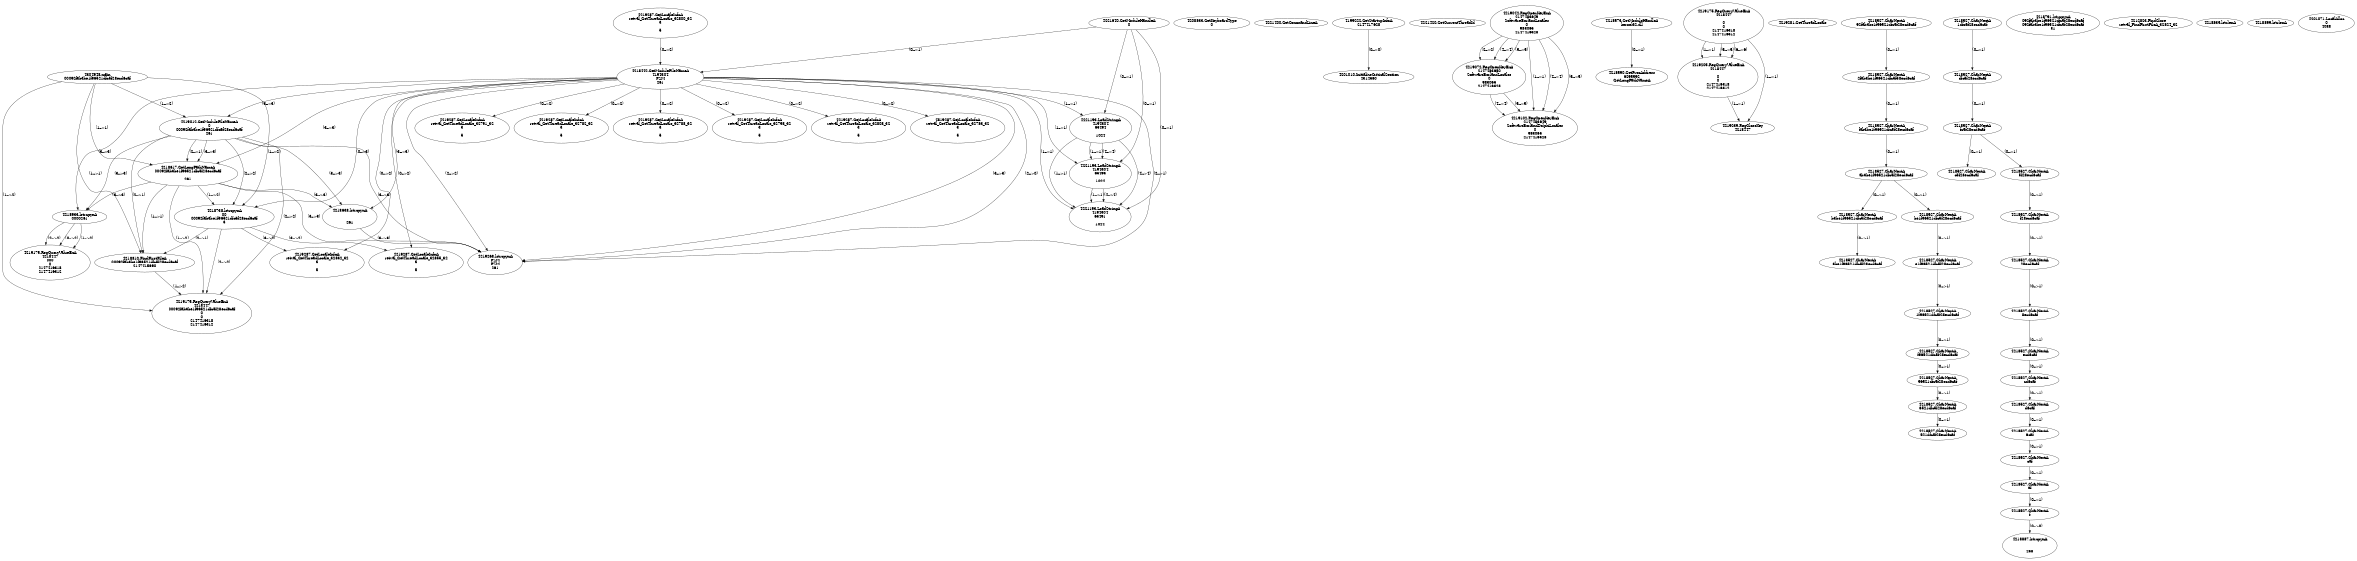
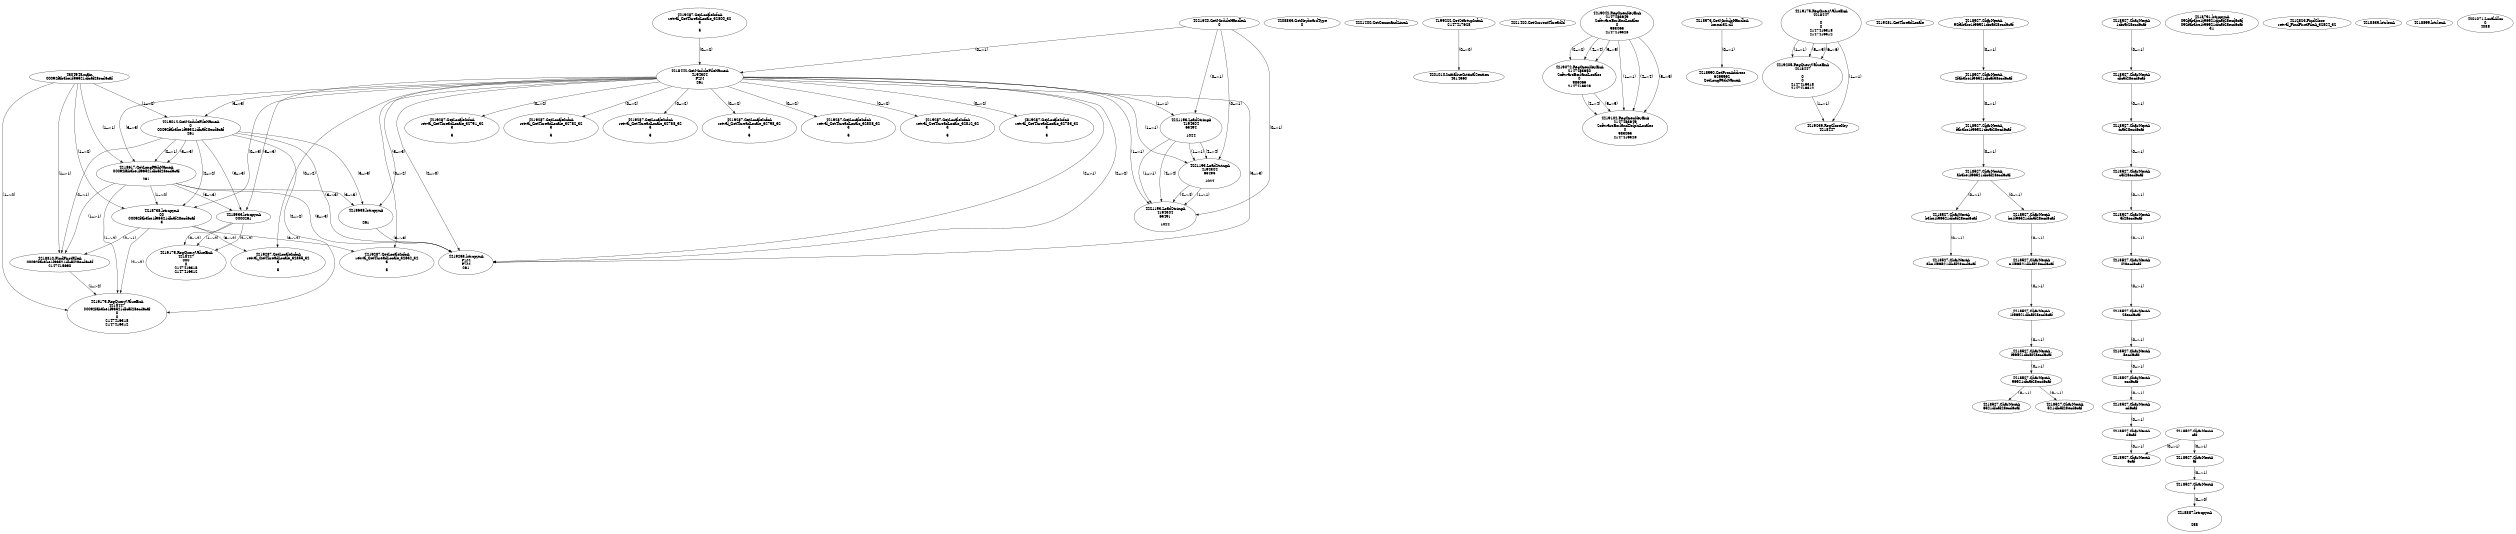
node "4219287.GetLocaleInfoA retval_GetThreadLocale_32812_32 3 5": added
edge "4218527.CharNextA fc5f28ecd6caf" -> "4218527.CharNextA 5f28ecd6caf": now "4218527.CharNextA c5f28ecd6caf" -> "4218527.CharNextA 5f28ecd6caf"
edge "4218527.CharNextA 6521dfc5f28ecd6caf" -> "4218527.CharNextA 521dfc5f28ecd6caf": now "4218527.CharNextA 96521dfc5f28ecd6caf" -> "4218527.CharNextA 521dfc5f28ecd6caf"
edge "4218527.CharNextA 6caf" -> "4218527.CharNextA caf": reversed
